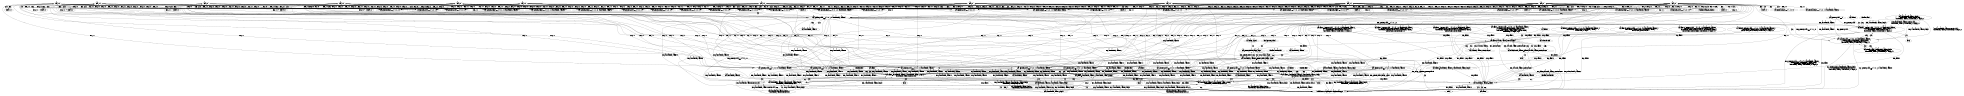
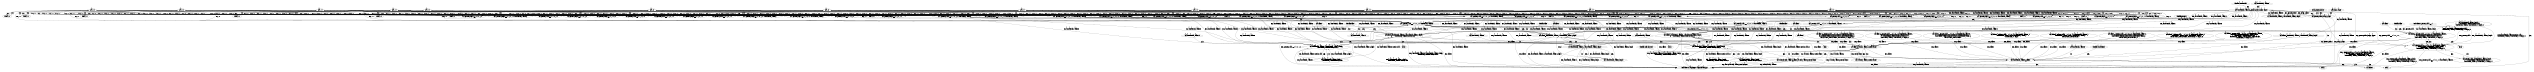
node "(MagickBooleanType,geometry)": label "(MagickBooleanType,geometry)" -> "(Identifier,geometry)"
node "(Call,geometry.width == 0)": label "(Call,geometry.width == 0)" -> "(MethodReturn,geometry.width == 0)"
node "(Call,undercolor_info)": label "(Call,undercolor_info)" -> "(Identifier,undercolor_info)"
edge "(Call,offset.x-draw_info->affine.ry*metrics.ascent)" -> "(Call,geometry_info.xi-image->page.x)": now "(Call,offset.x-draw_info->affine.ry*metrics.ascent)" -> "(Call,annotate_info->affine.tx=offset.x)"
